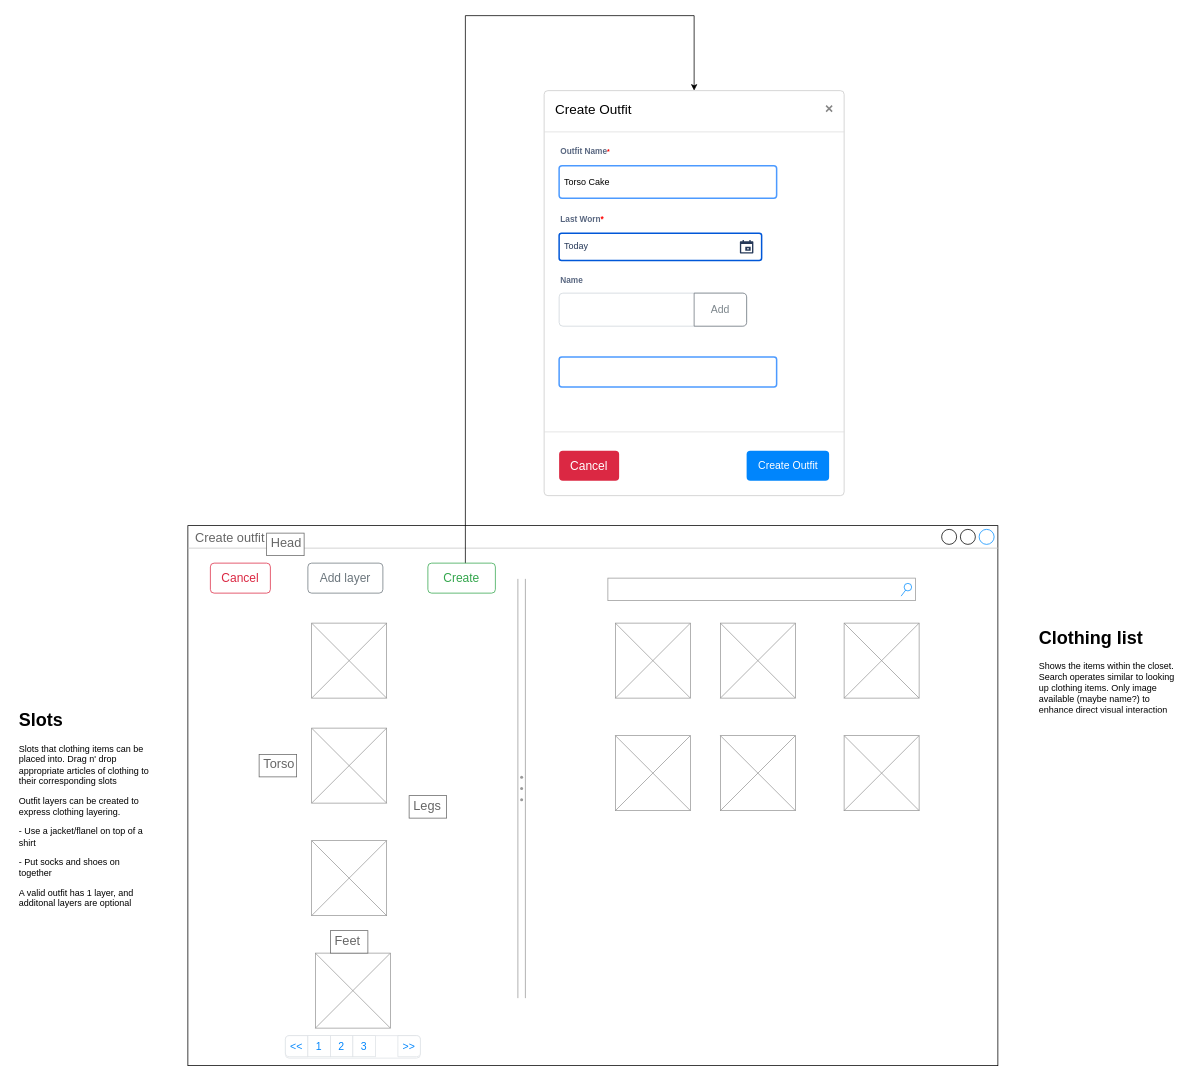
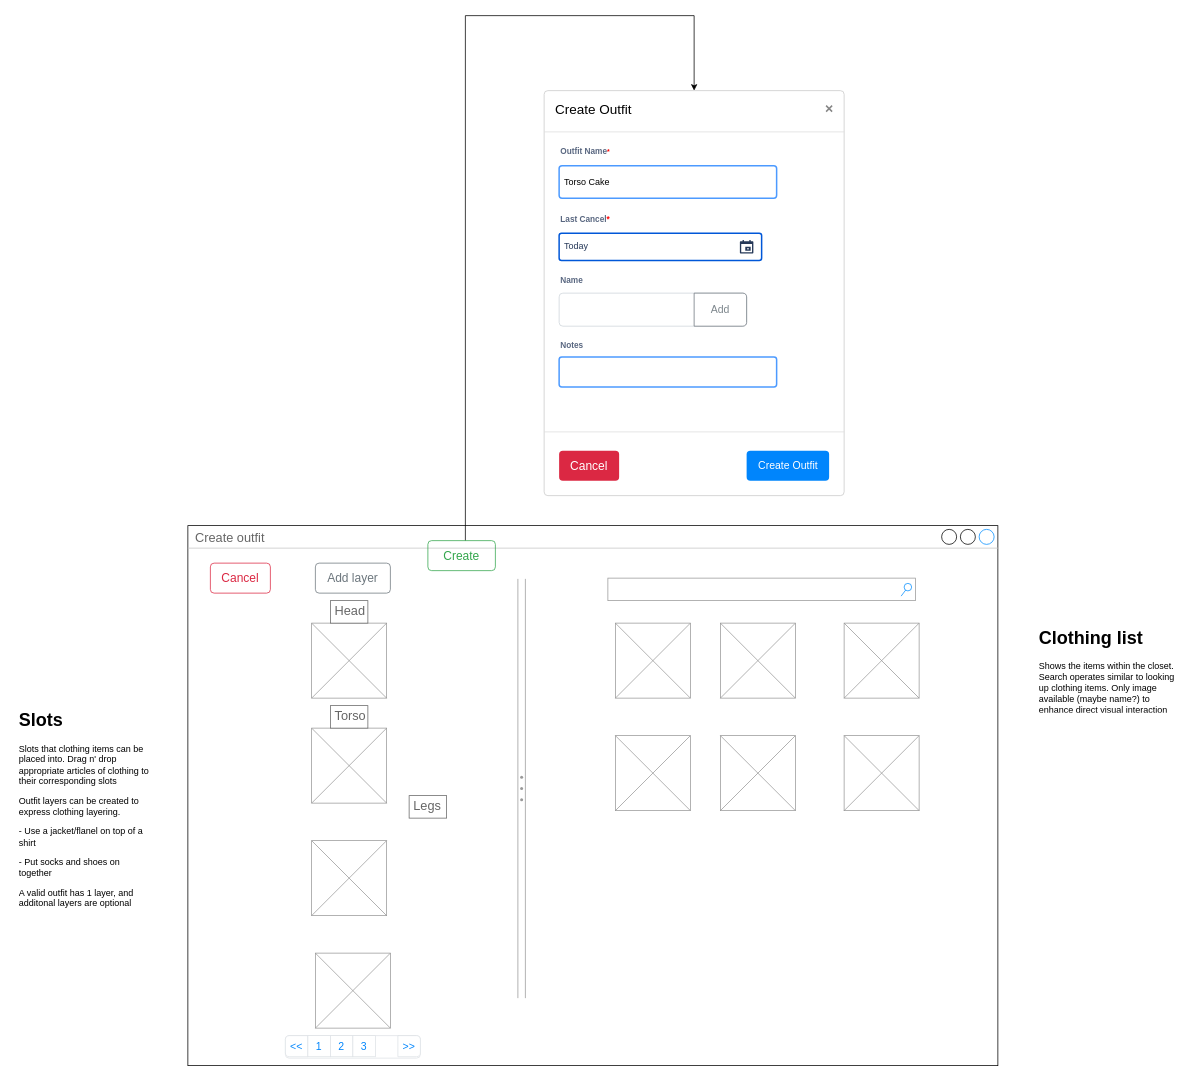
node "Last Worn*": label "Last Worn*" -> "Last Cancel*"
node "Notes": added
node "Head": moved (285, 544) -> (349, 612)
node "Add layer": moved (345, 578) -> (353, 578)
node "Create": moved (462, 578) -> (462, 555)
node "Torso": moved (278, 765) -> (349, 717)
node "Feet": removed
